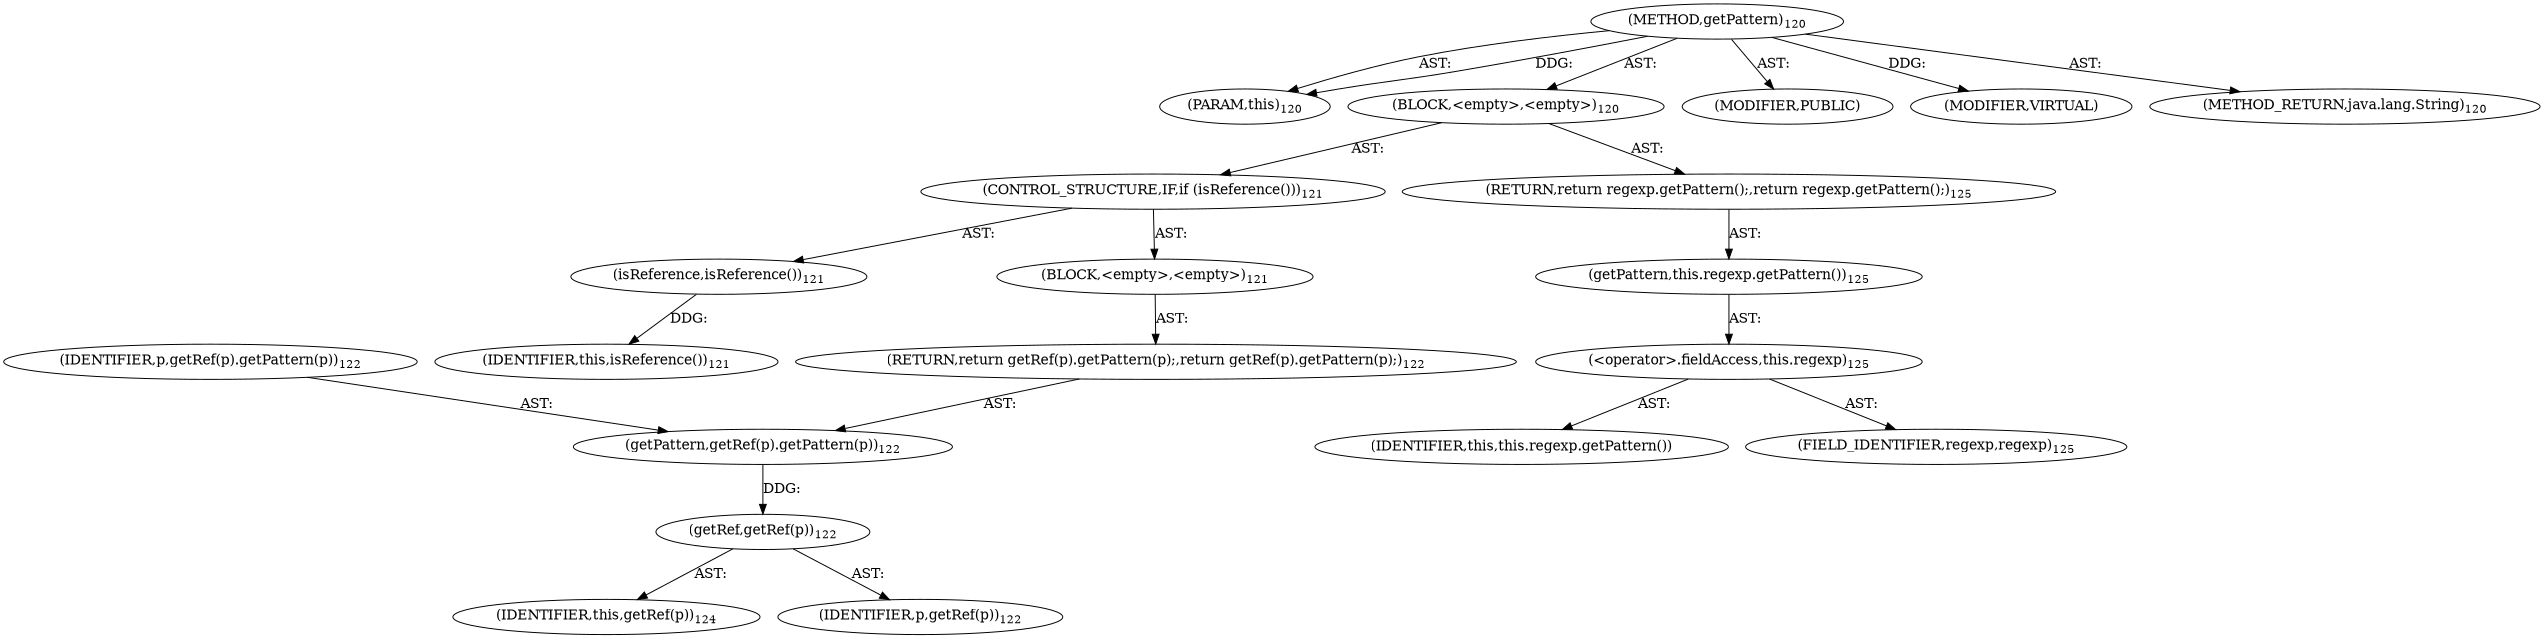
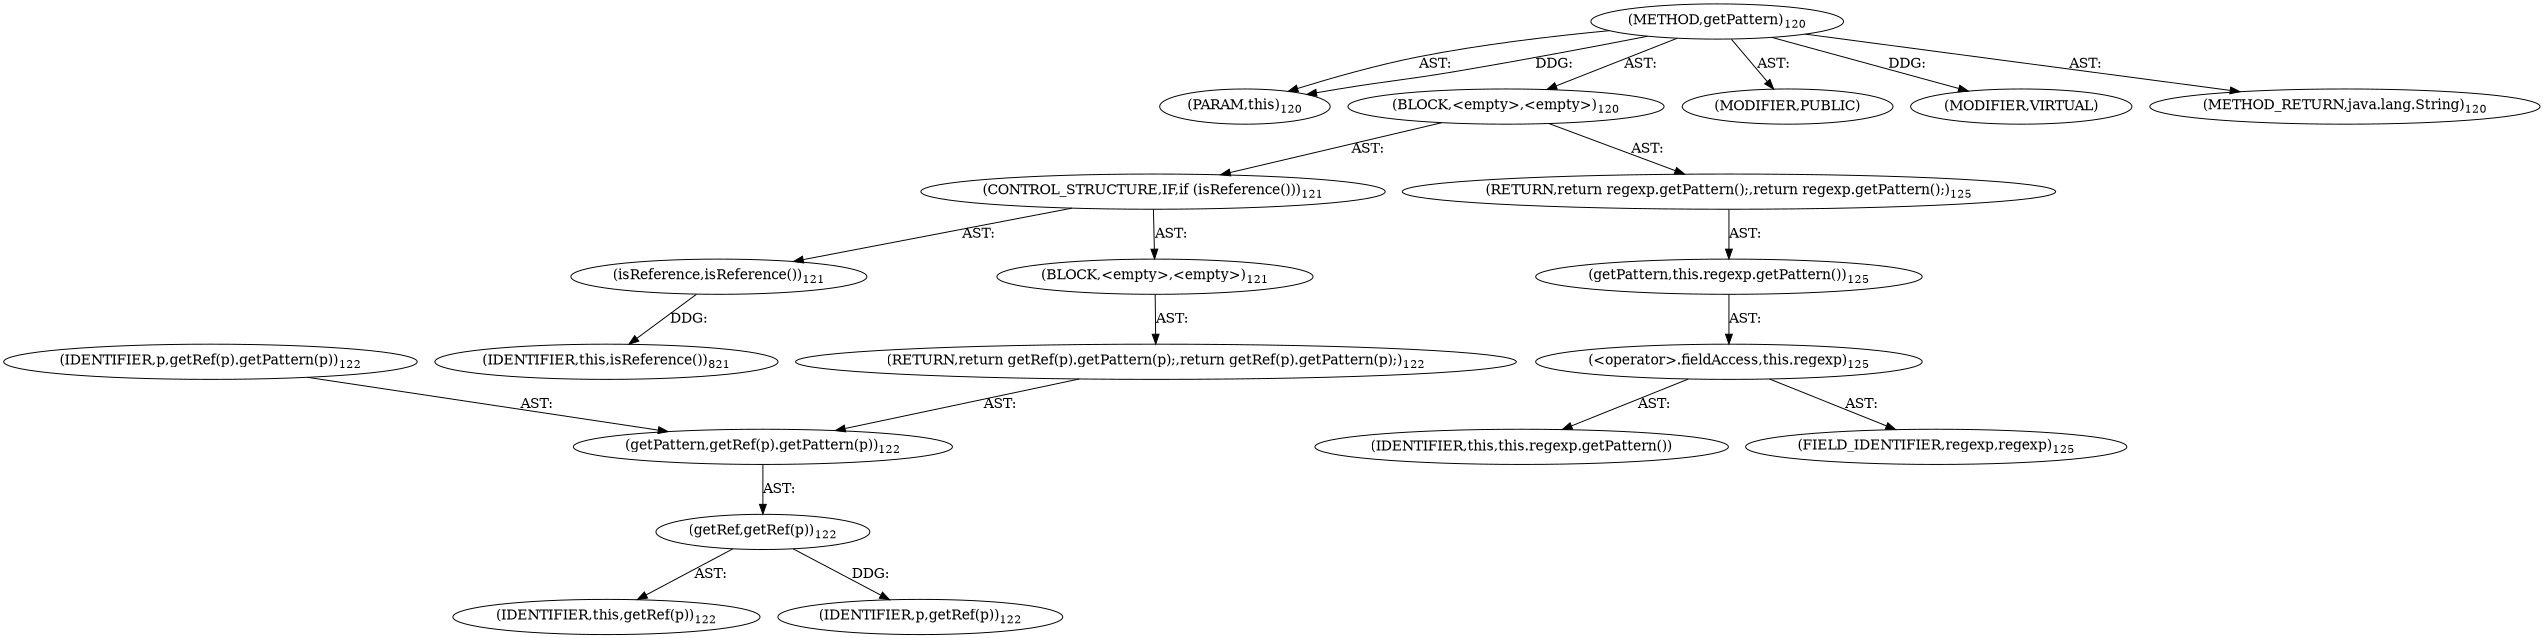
node "(IDENTIFIER,this,isReference())": text "121" -> "821"
edge "(getPattern,getRef(p).getPattern(p))" -> "(getRef,getRef(p))": label "DDG: " -> "AST: "
edge "(getRef,getRef(p))" -> "(IDENTIFIER,p,getRef(p))": label "AST: " -> "DDG: "
node "(IDENTIFIER,this,getRef(p))": text "124" -> "122"
